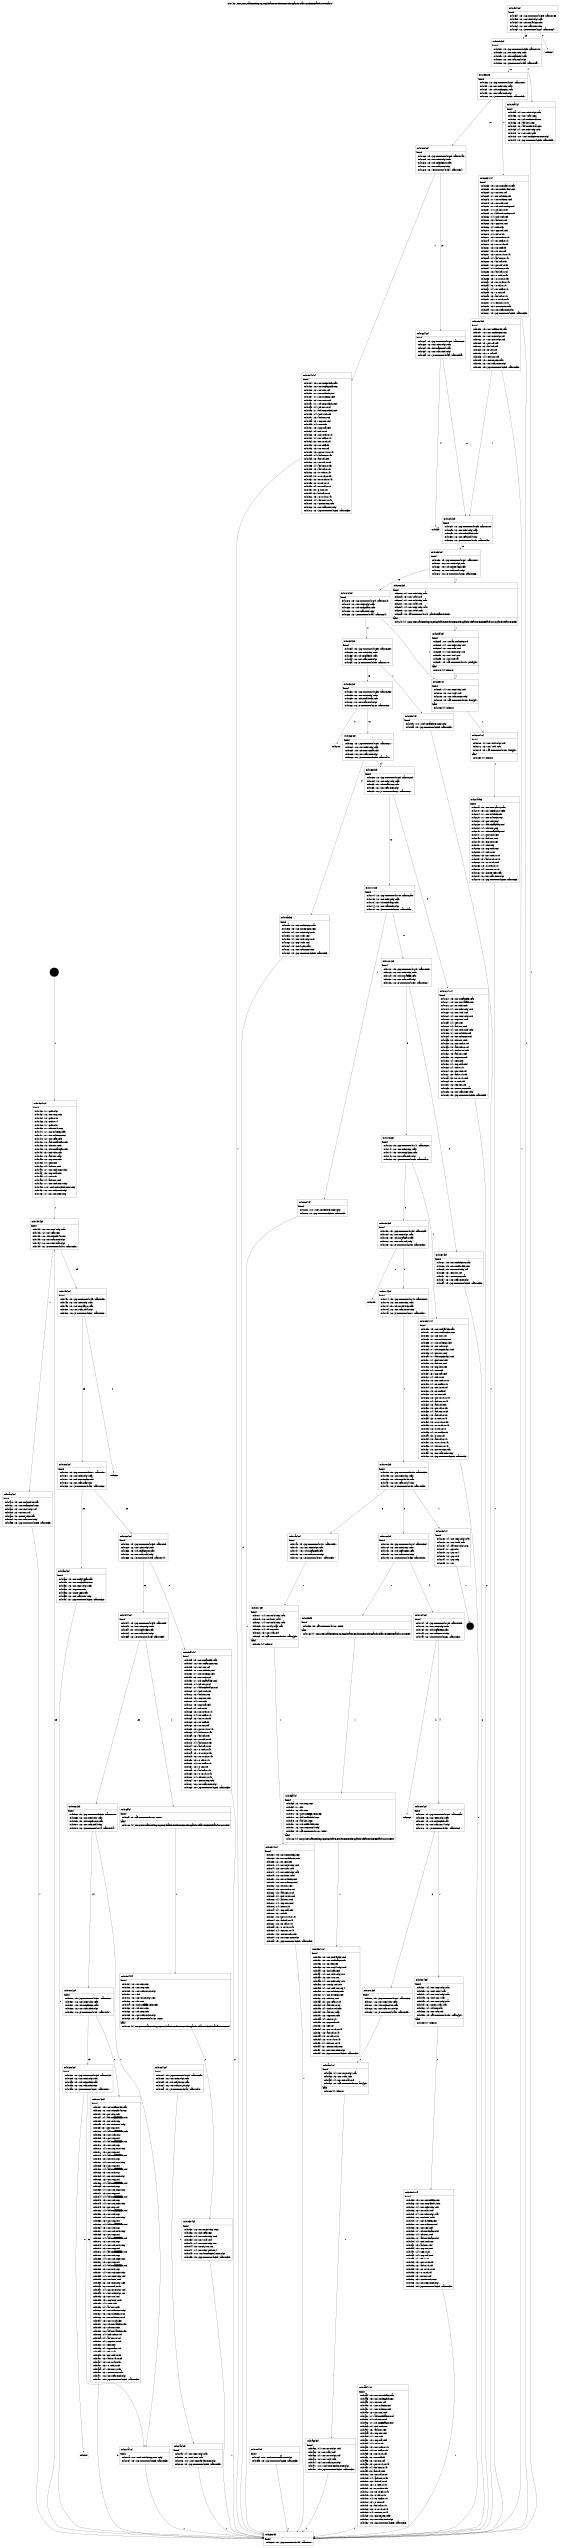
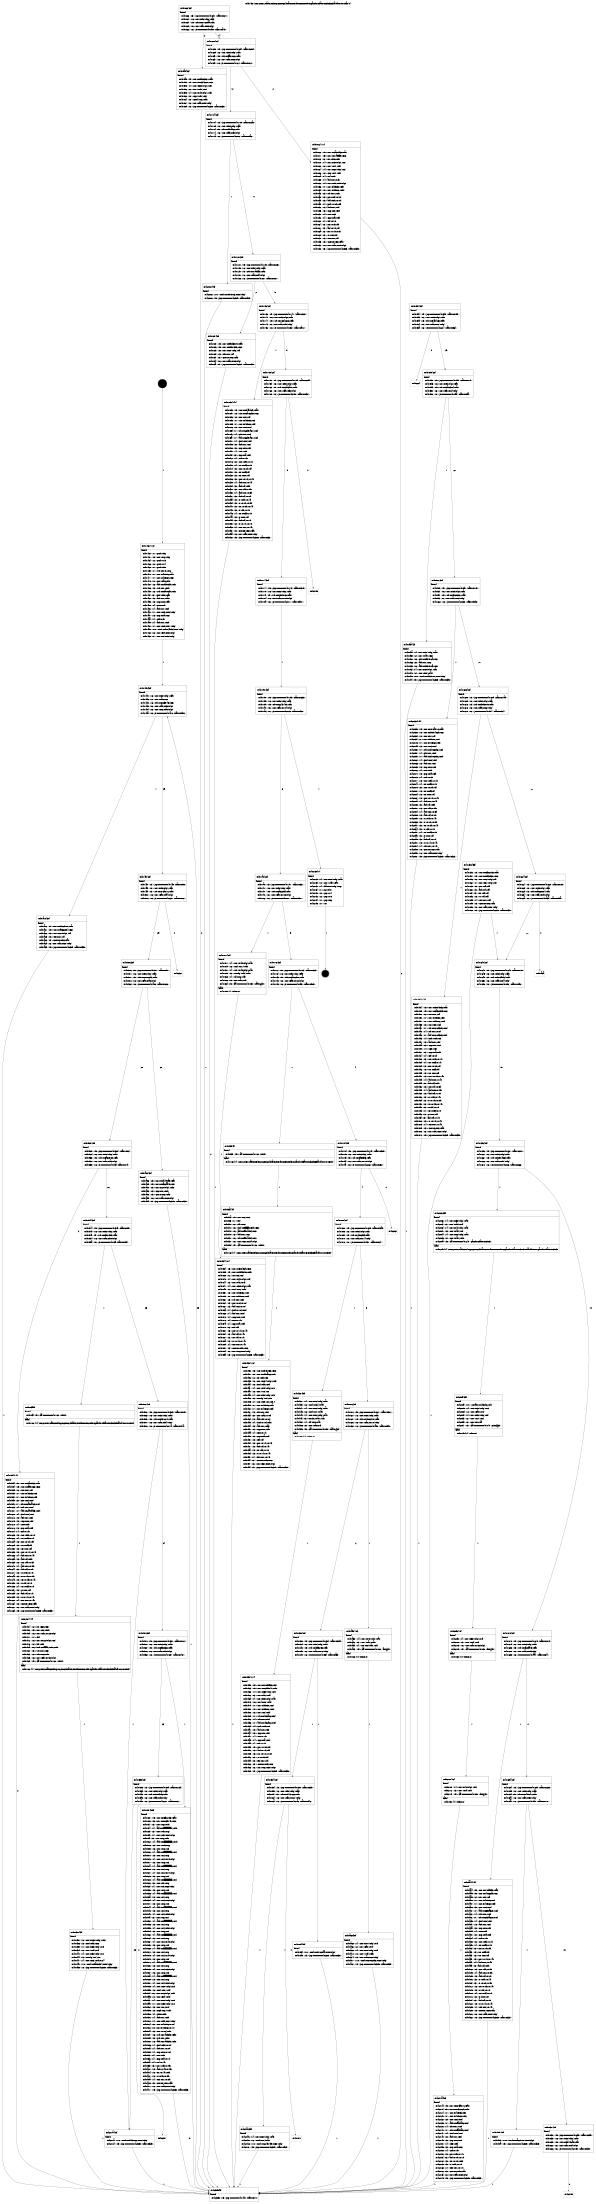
edge "0x401678 [28]" -> "0x4020fc [18]": now "0x401678 [28]" -> "0x401aa4 [147]"
edge "0x4016b0 [28]" -> "0x4016cc [28]": removed, label "16"
edge "0x401790 [28]" -> "0x4017c8 [28]": now "0x4017ac [28]" -> "0x4017c8 [28]"
node "0x401838 [28]": added
node "0x401870": added
